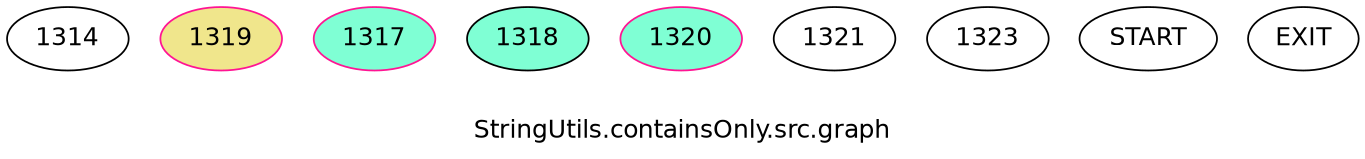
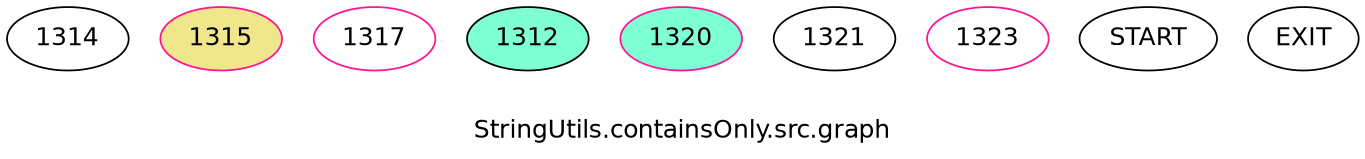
node "1319": label "1319" -> "1315"
node "1317": fillcolor aquamarine -> white
node "1318": label "1318" -> "1312"
node "1323": color black -> deeppink
